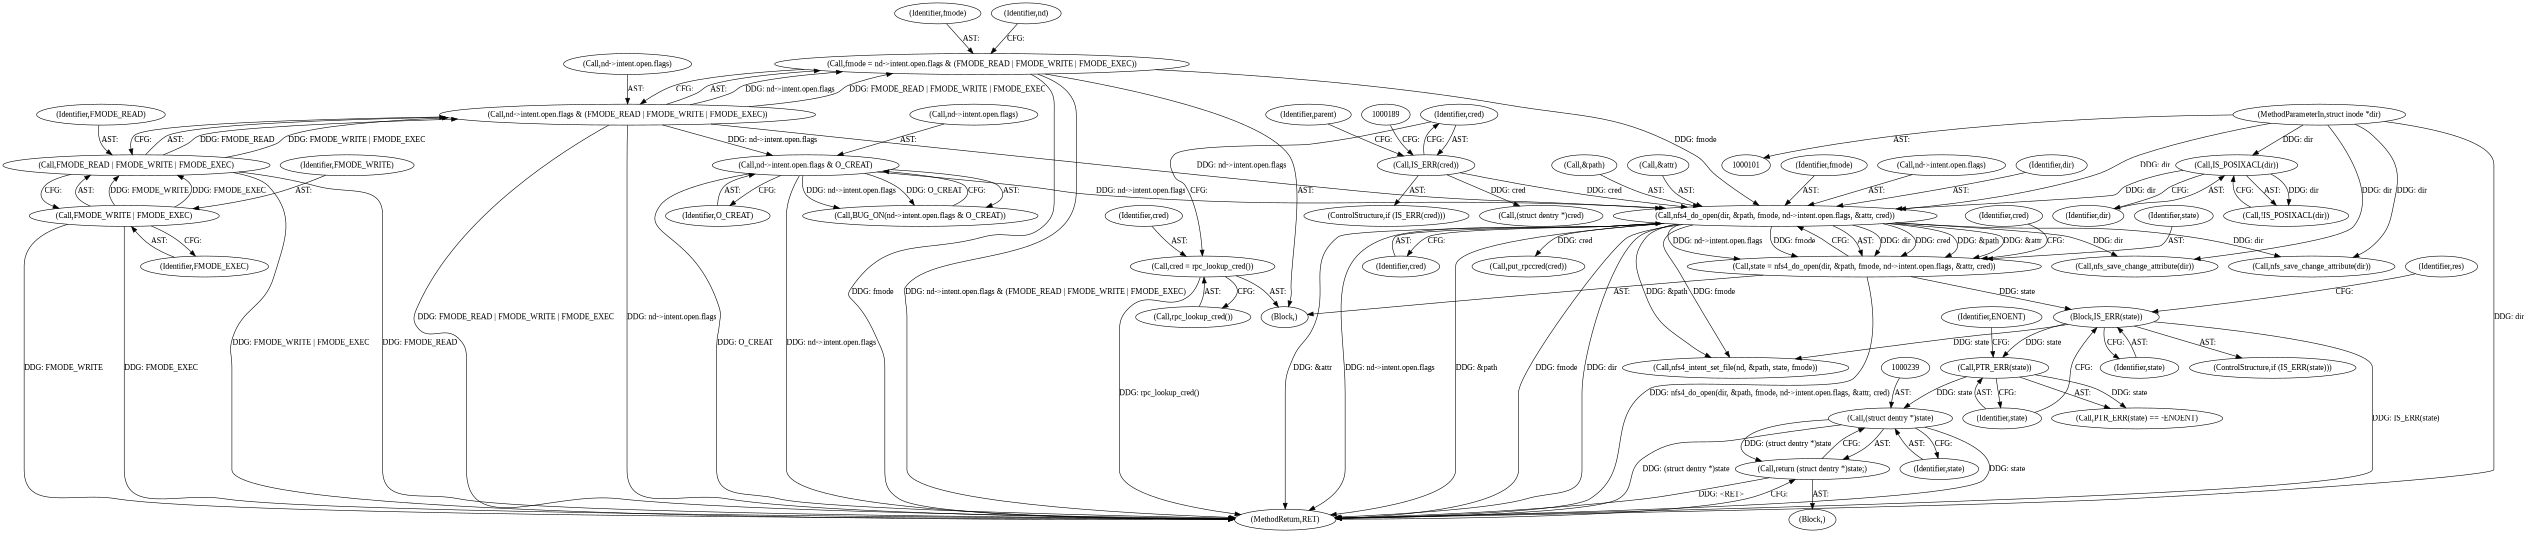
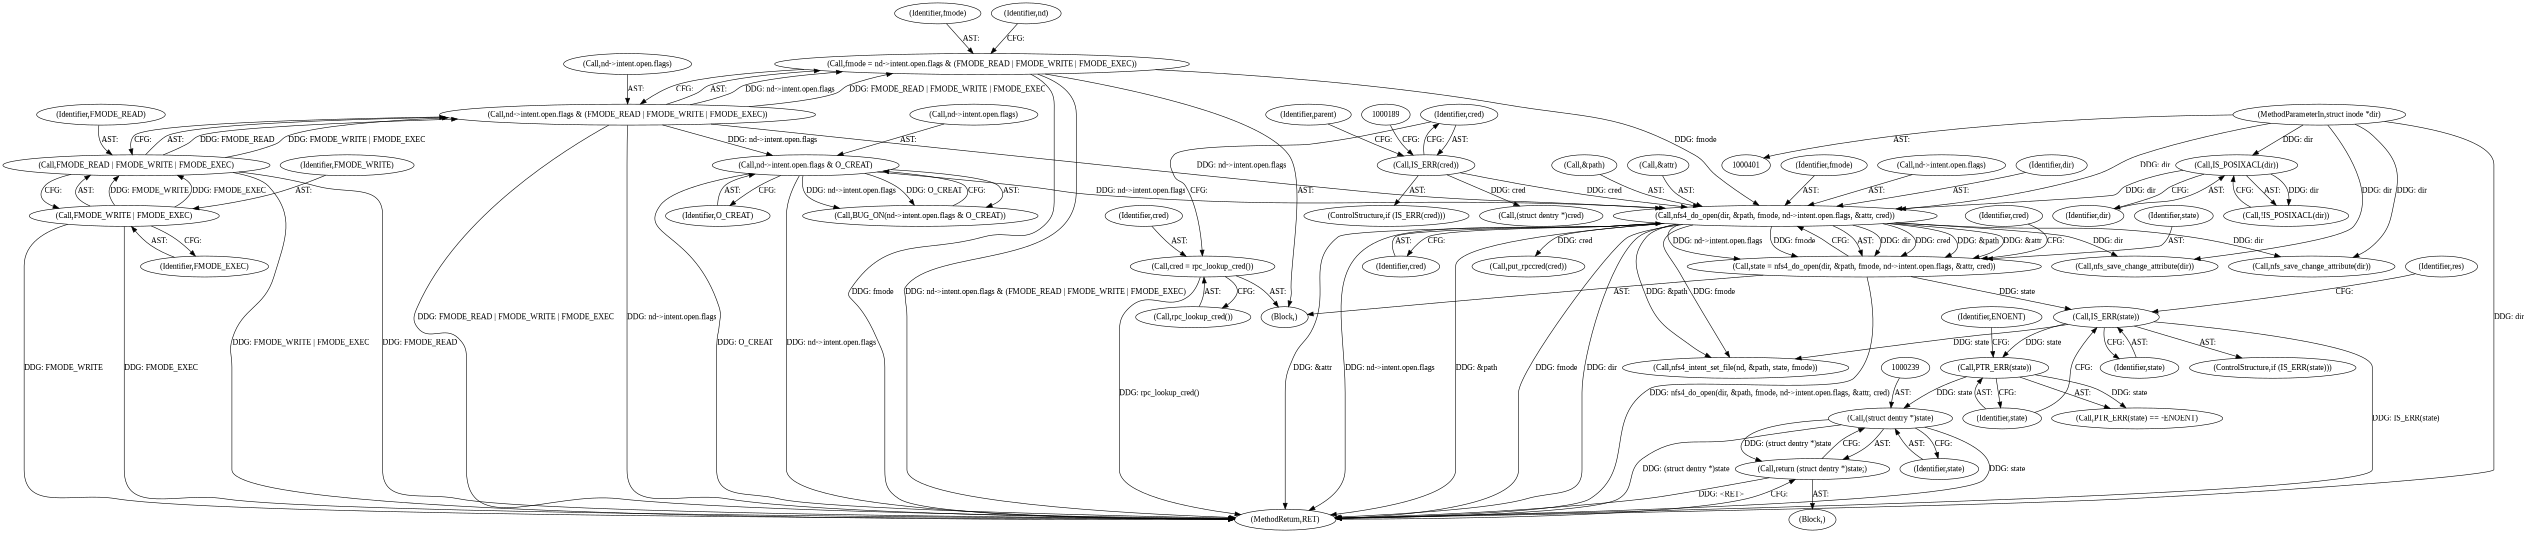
node "1000101": label "1000101" -> "1000401"
node "(Block,IS_ERR(state))": label "(Block,IS_ERR(state))" -> "(Call,IS_ERR(state))"
